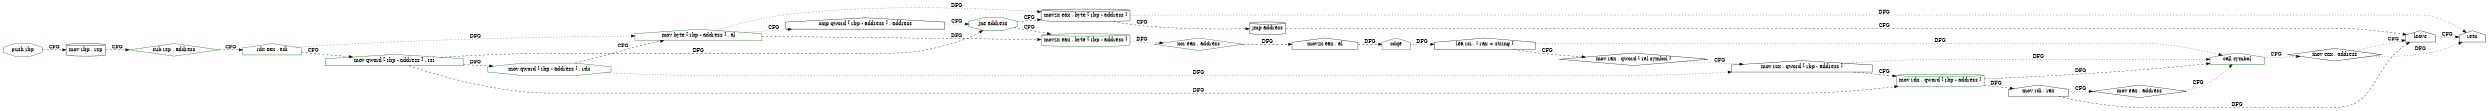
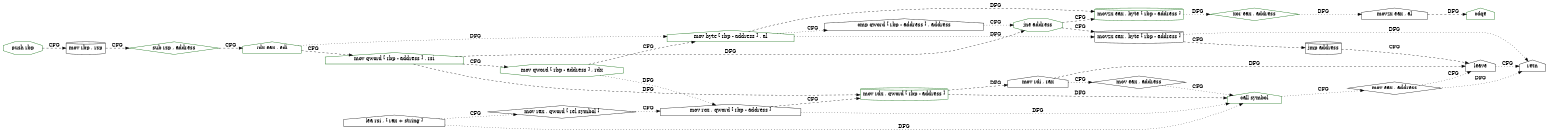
edge "xor eax , address" -> "movzx eax , al": style dashed -> dotted
edge "cdqe" -> "lea rsi , [ rax + string ]": removed, label "DFG"
edge "lea rsi , [ rax + string ]" -> "mov rax , qword [ rel symbol ]": style dashed -> dotted
edge "mov qword [ rbp - address ] , rsi" -> "mov qword [ rbp - address ] , rdx": label "DFG" -> "CFG"
